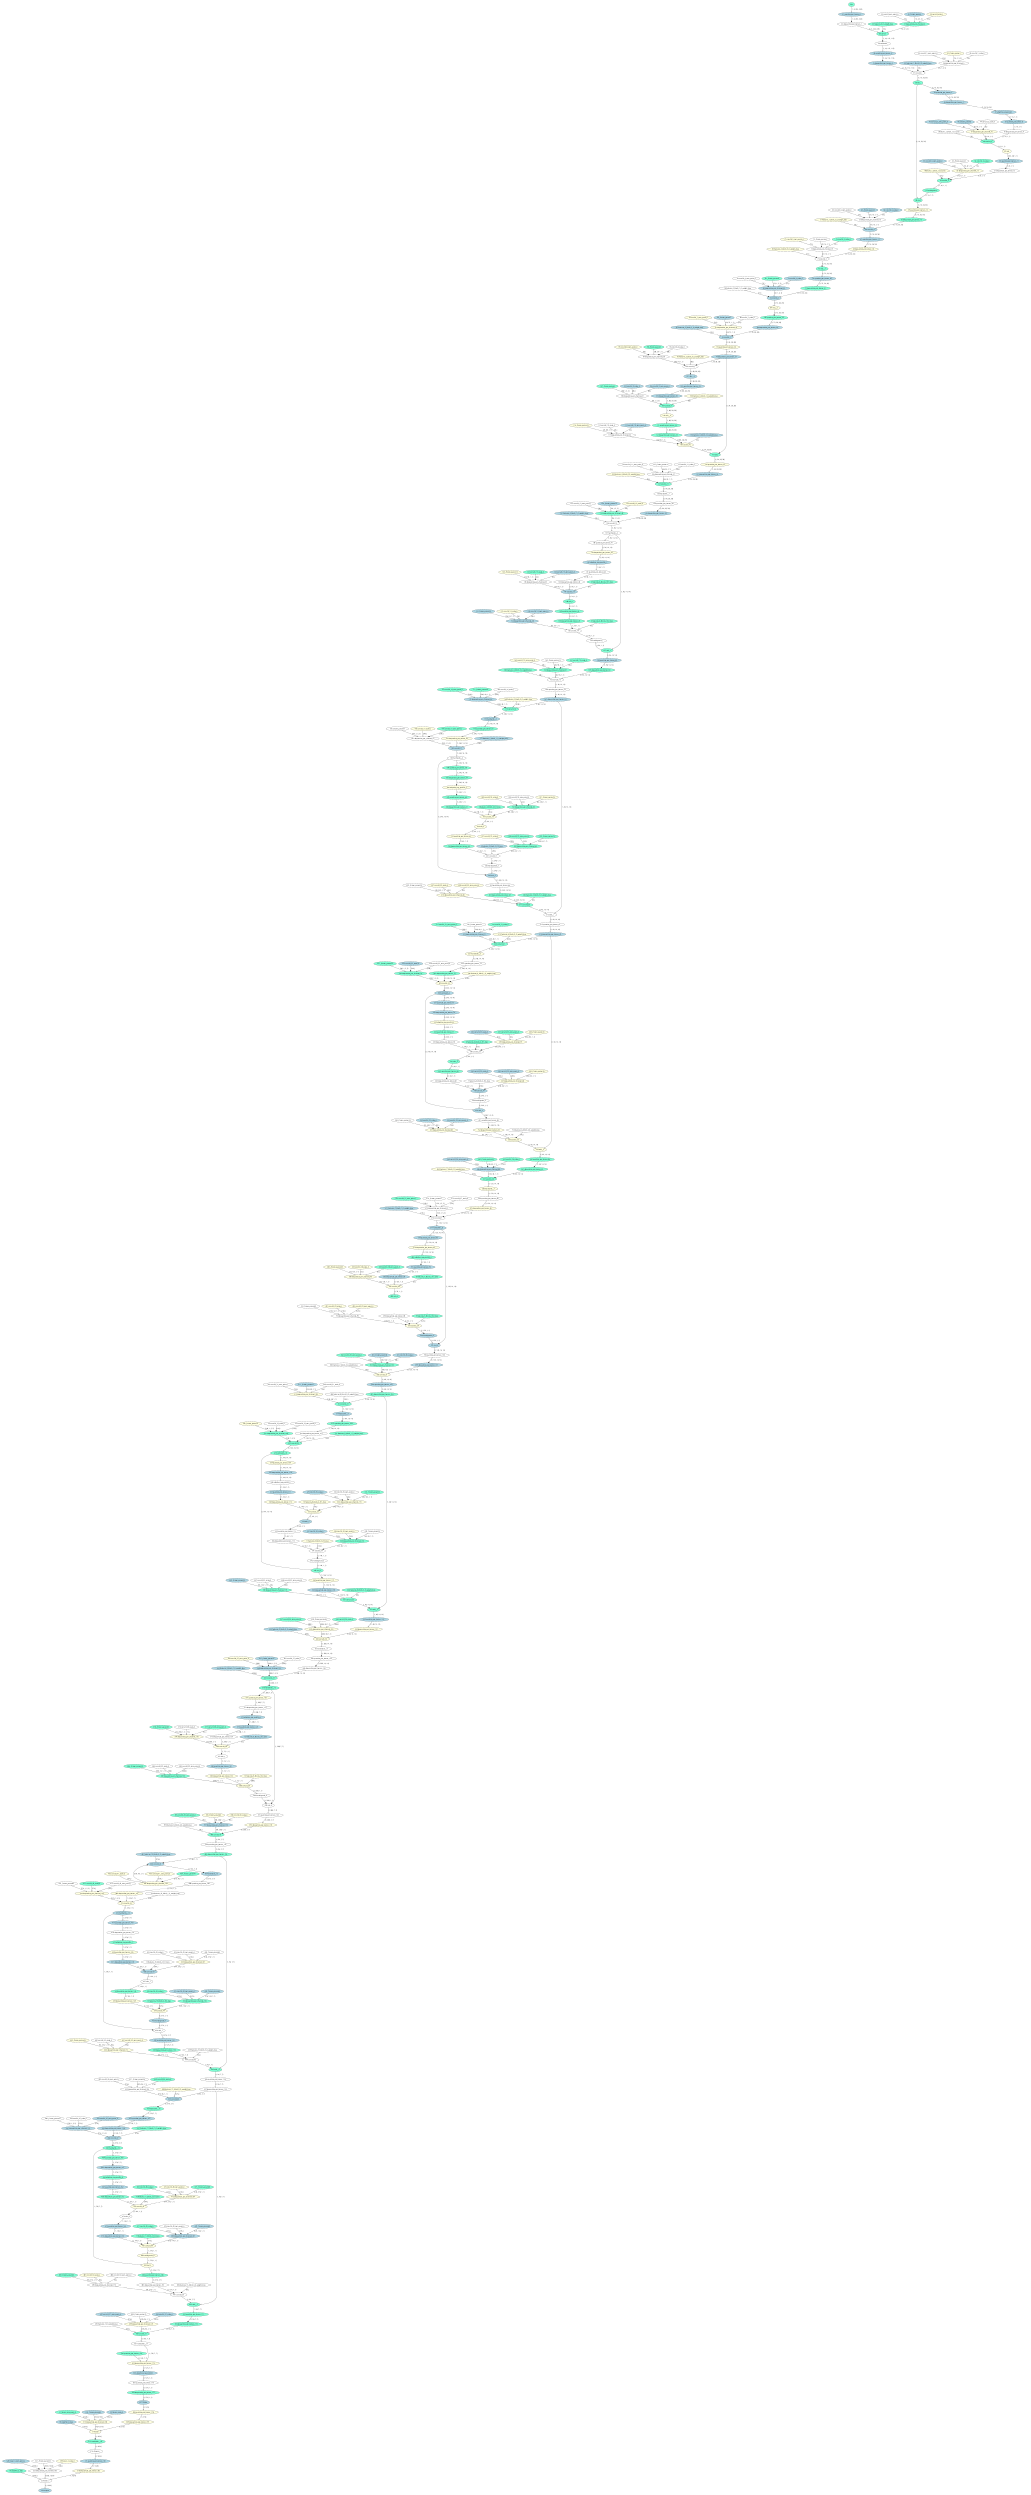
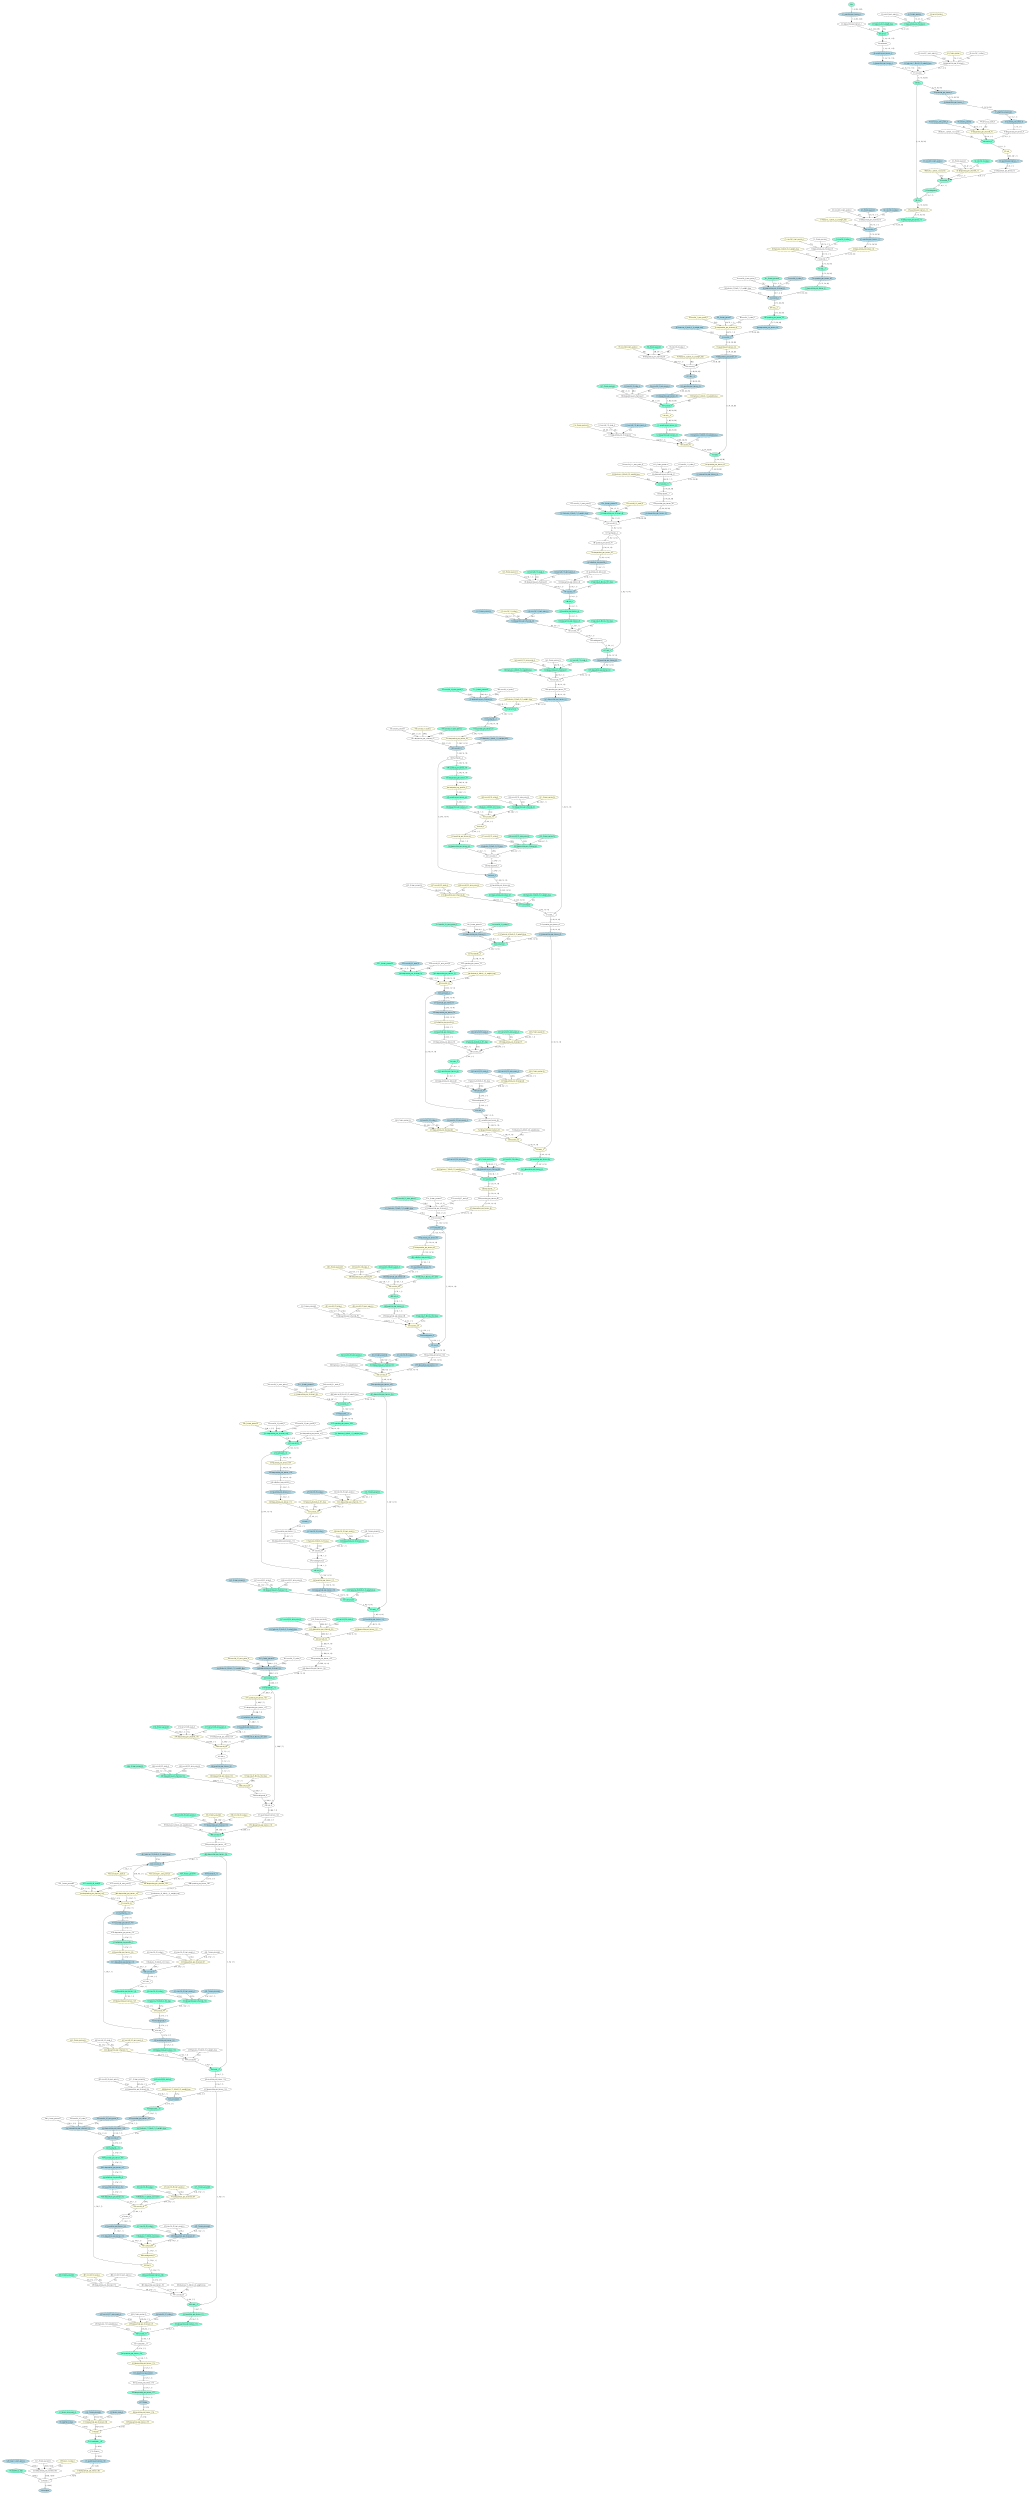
edge "157 mul_1" -> "156 hardsigmoid_1": reversed
node "289 quantize_per_tensor_97": added
edge "406 conv2d_41" -> "407 hardswish__13": now "406 conv2d_41" -> "402 conv2d_41_scale_0"
edge "501 hardswish__17" -> "503 dequantize_per_tensor_175": now "501 hardswish__17" -> "502 quantize_per_tensor_174"
